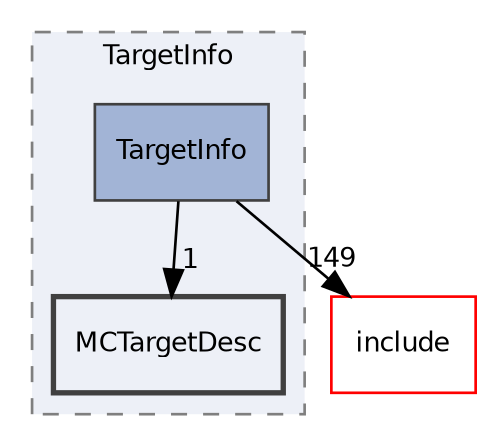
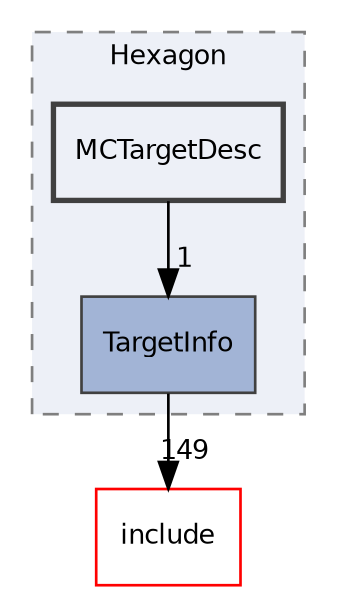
cluster "TargetInfo": label "TargetInfo" -> "Hexagon"
edge "TargetInfo" -> "MCTargetDesc": reversed
